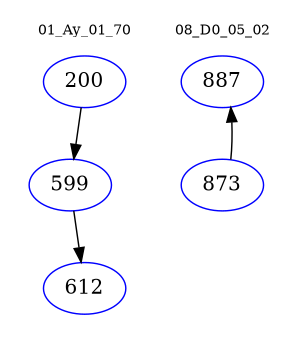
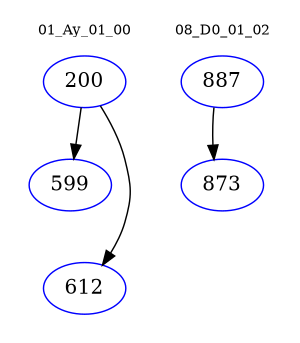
cluster "01_Ay_01_70": label "01_Ay_01_70" -> "01_Ay_01_00"
cluster "08_D0_05_02": label "08_D0_05_02" -> "08_D0_01_02"
edge "873" -> "887": reversed
edge "599" -> "612": now "200" -> "612"
